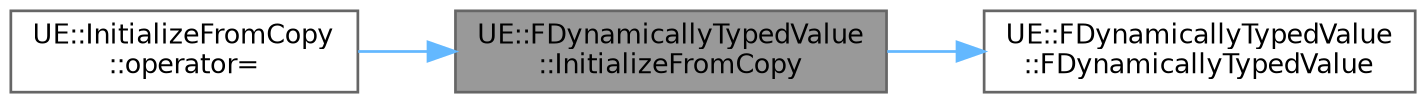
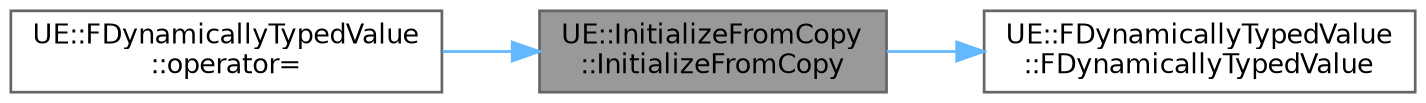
node "UE::InitializeFromCopy ::operator=": label "UE::InitializeFromCopy ::operator=" -> "UE::FDynamicallyTypedValue ::operator="
node "UE::FDynamicallyTypedValue ::InitializeFromCopy": label "UE::FDynamicallyTypedValue ::InitializeFromCopy" -> "UE::InitializeFromCopy ::InitializeFromCopy"
